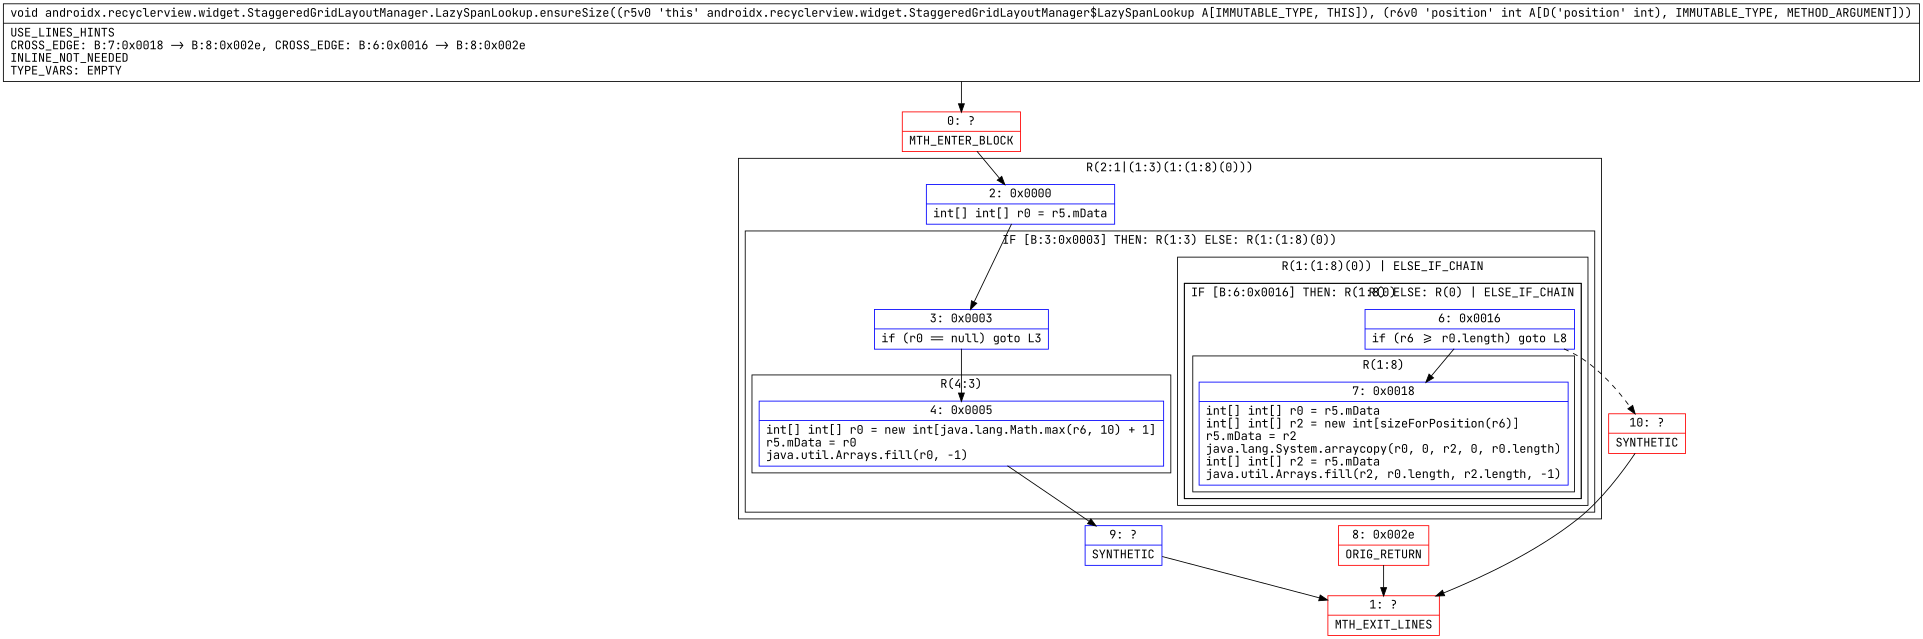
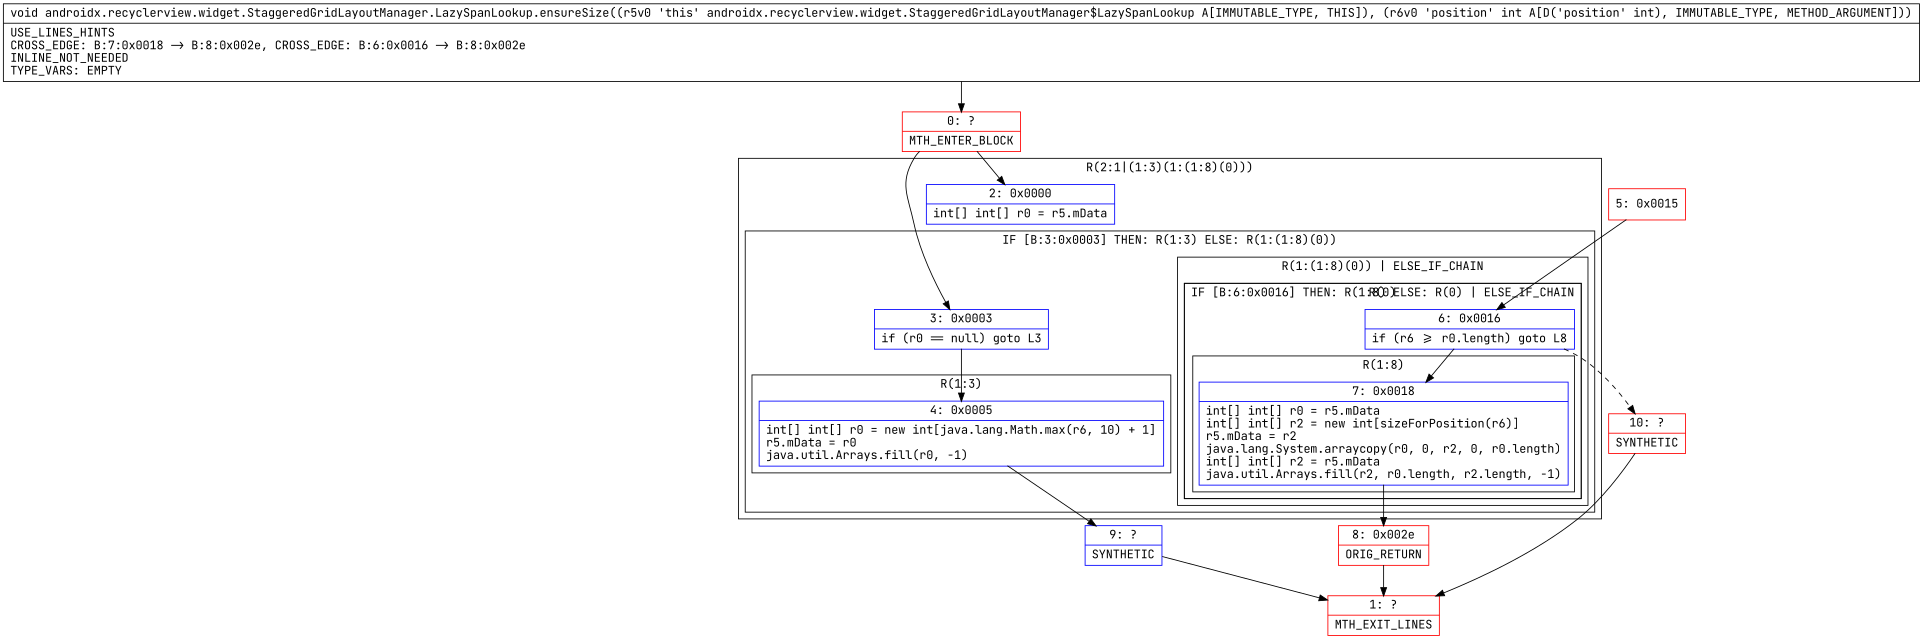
node "5: 0x0015": added
edge "2: 0x0000" -> "3: 0x0003": now "0: ?" -> "3: 0x0003"
cluster "R(4:3)": label "R(4:3)" -> "R(1:3)"
edge "7: 0x0018" -> "8: 0x002e": added
